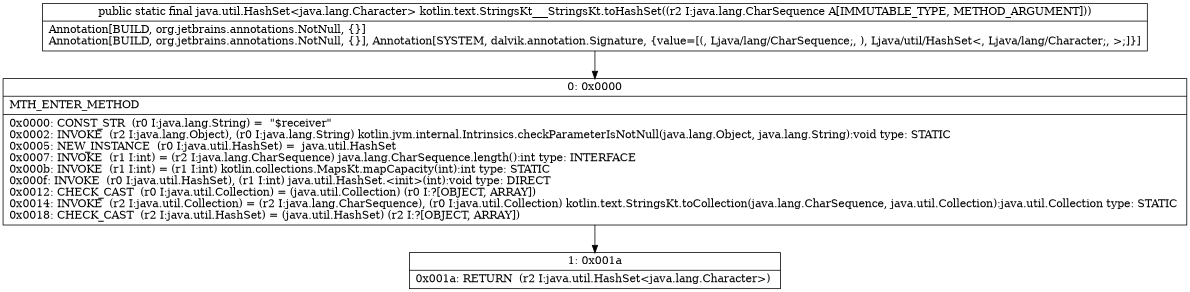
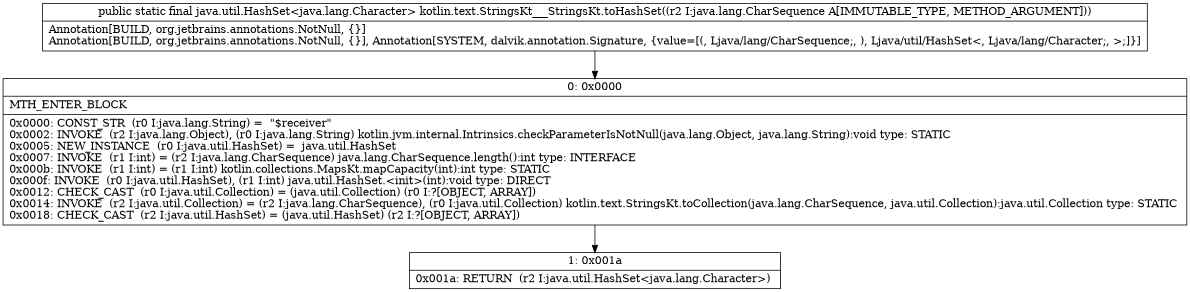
node "0: 0x0000": text "MTH_ENTER_METHOD" -> "MTH_ENTER_BLOCK"
